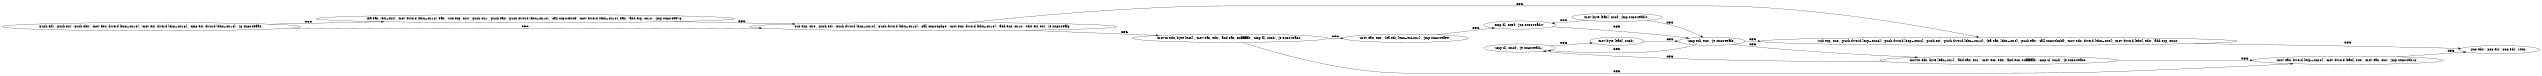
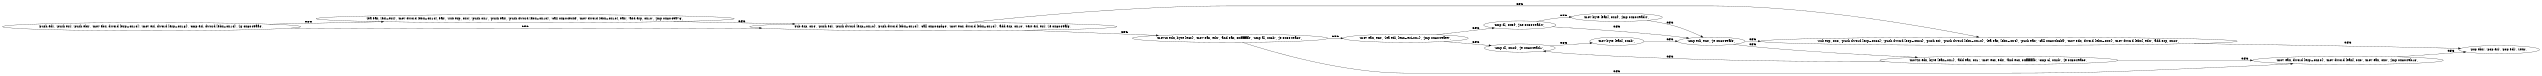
edge "'mov byte [eax], 0x2f', 'jmp 0x8049ad4'," -> "'cmp dl, 0x5f', 'jne 0x8049ad4',": reversed
edge "'cmp edi, ecx', 'je 0x8049af8'," -> "'cmp dl, 0x2d', 'je 0x8049ad1',": now "'mov eax, ecx', 'lea edi, [ecx+esi-0x1]', 'jmp 0x8049ae9'," -> "'cmp dl, 0x2d', 'je 0x8049ad1',"
